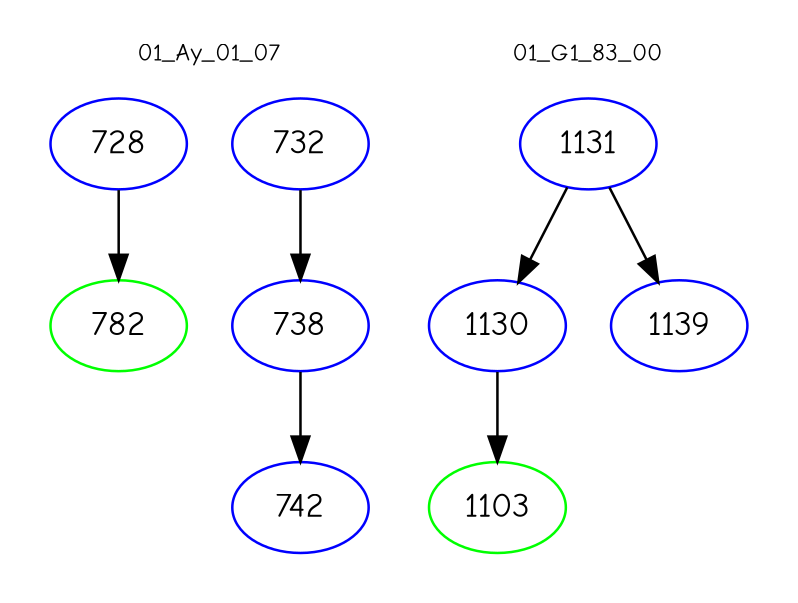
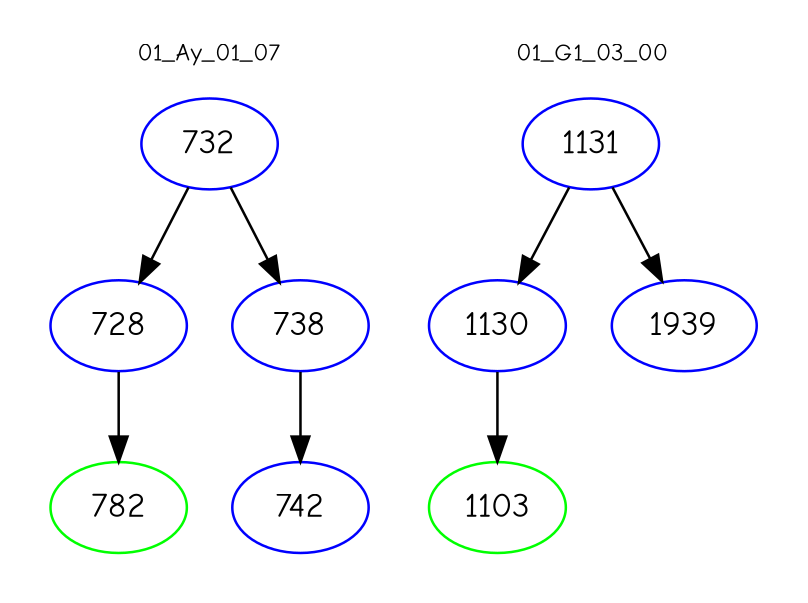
cluster "01_G1_83_00": label "01_G1_83_00" -> "01_G1_03_00"
edge "732" -> "728": added
node "1139": label "1139" -> "1939"
